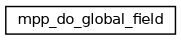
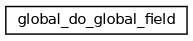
node "mpp_do_global_field": label "mpp_do_global_field" -> "global_do_global_field"
